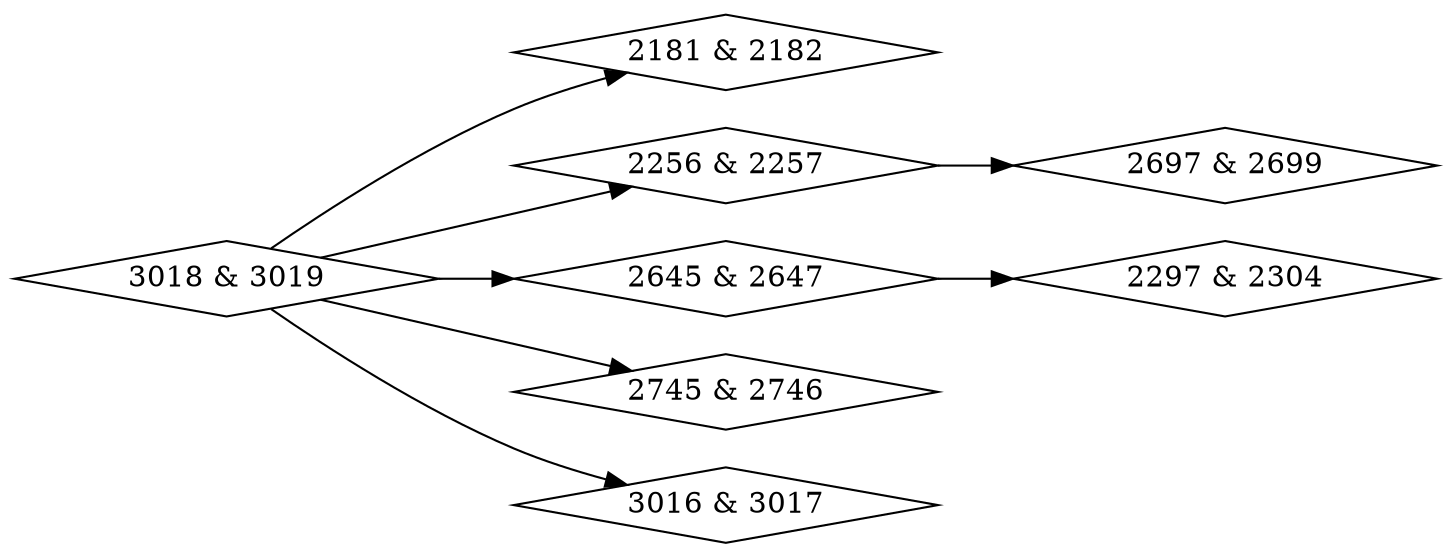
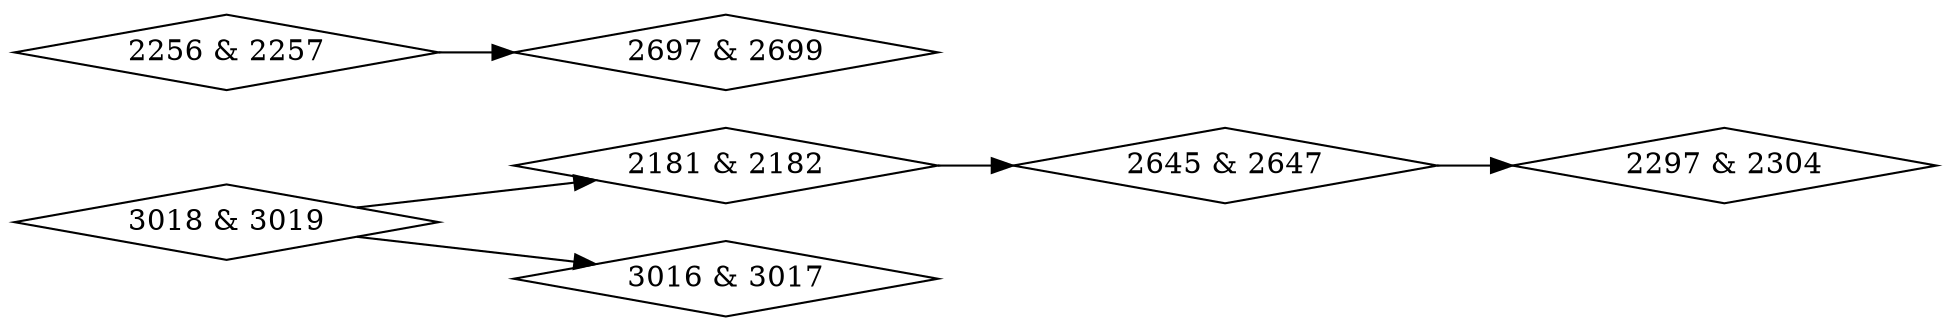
edge "3018 & 3019" -> "2256 & 2257": removed
edge "3018 & 3019" -> "2645 & 2647": now "2181 & 2182" -> "2645 & 2647"
node "2745 & 2746": removed
